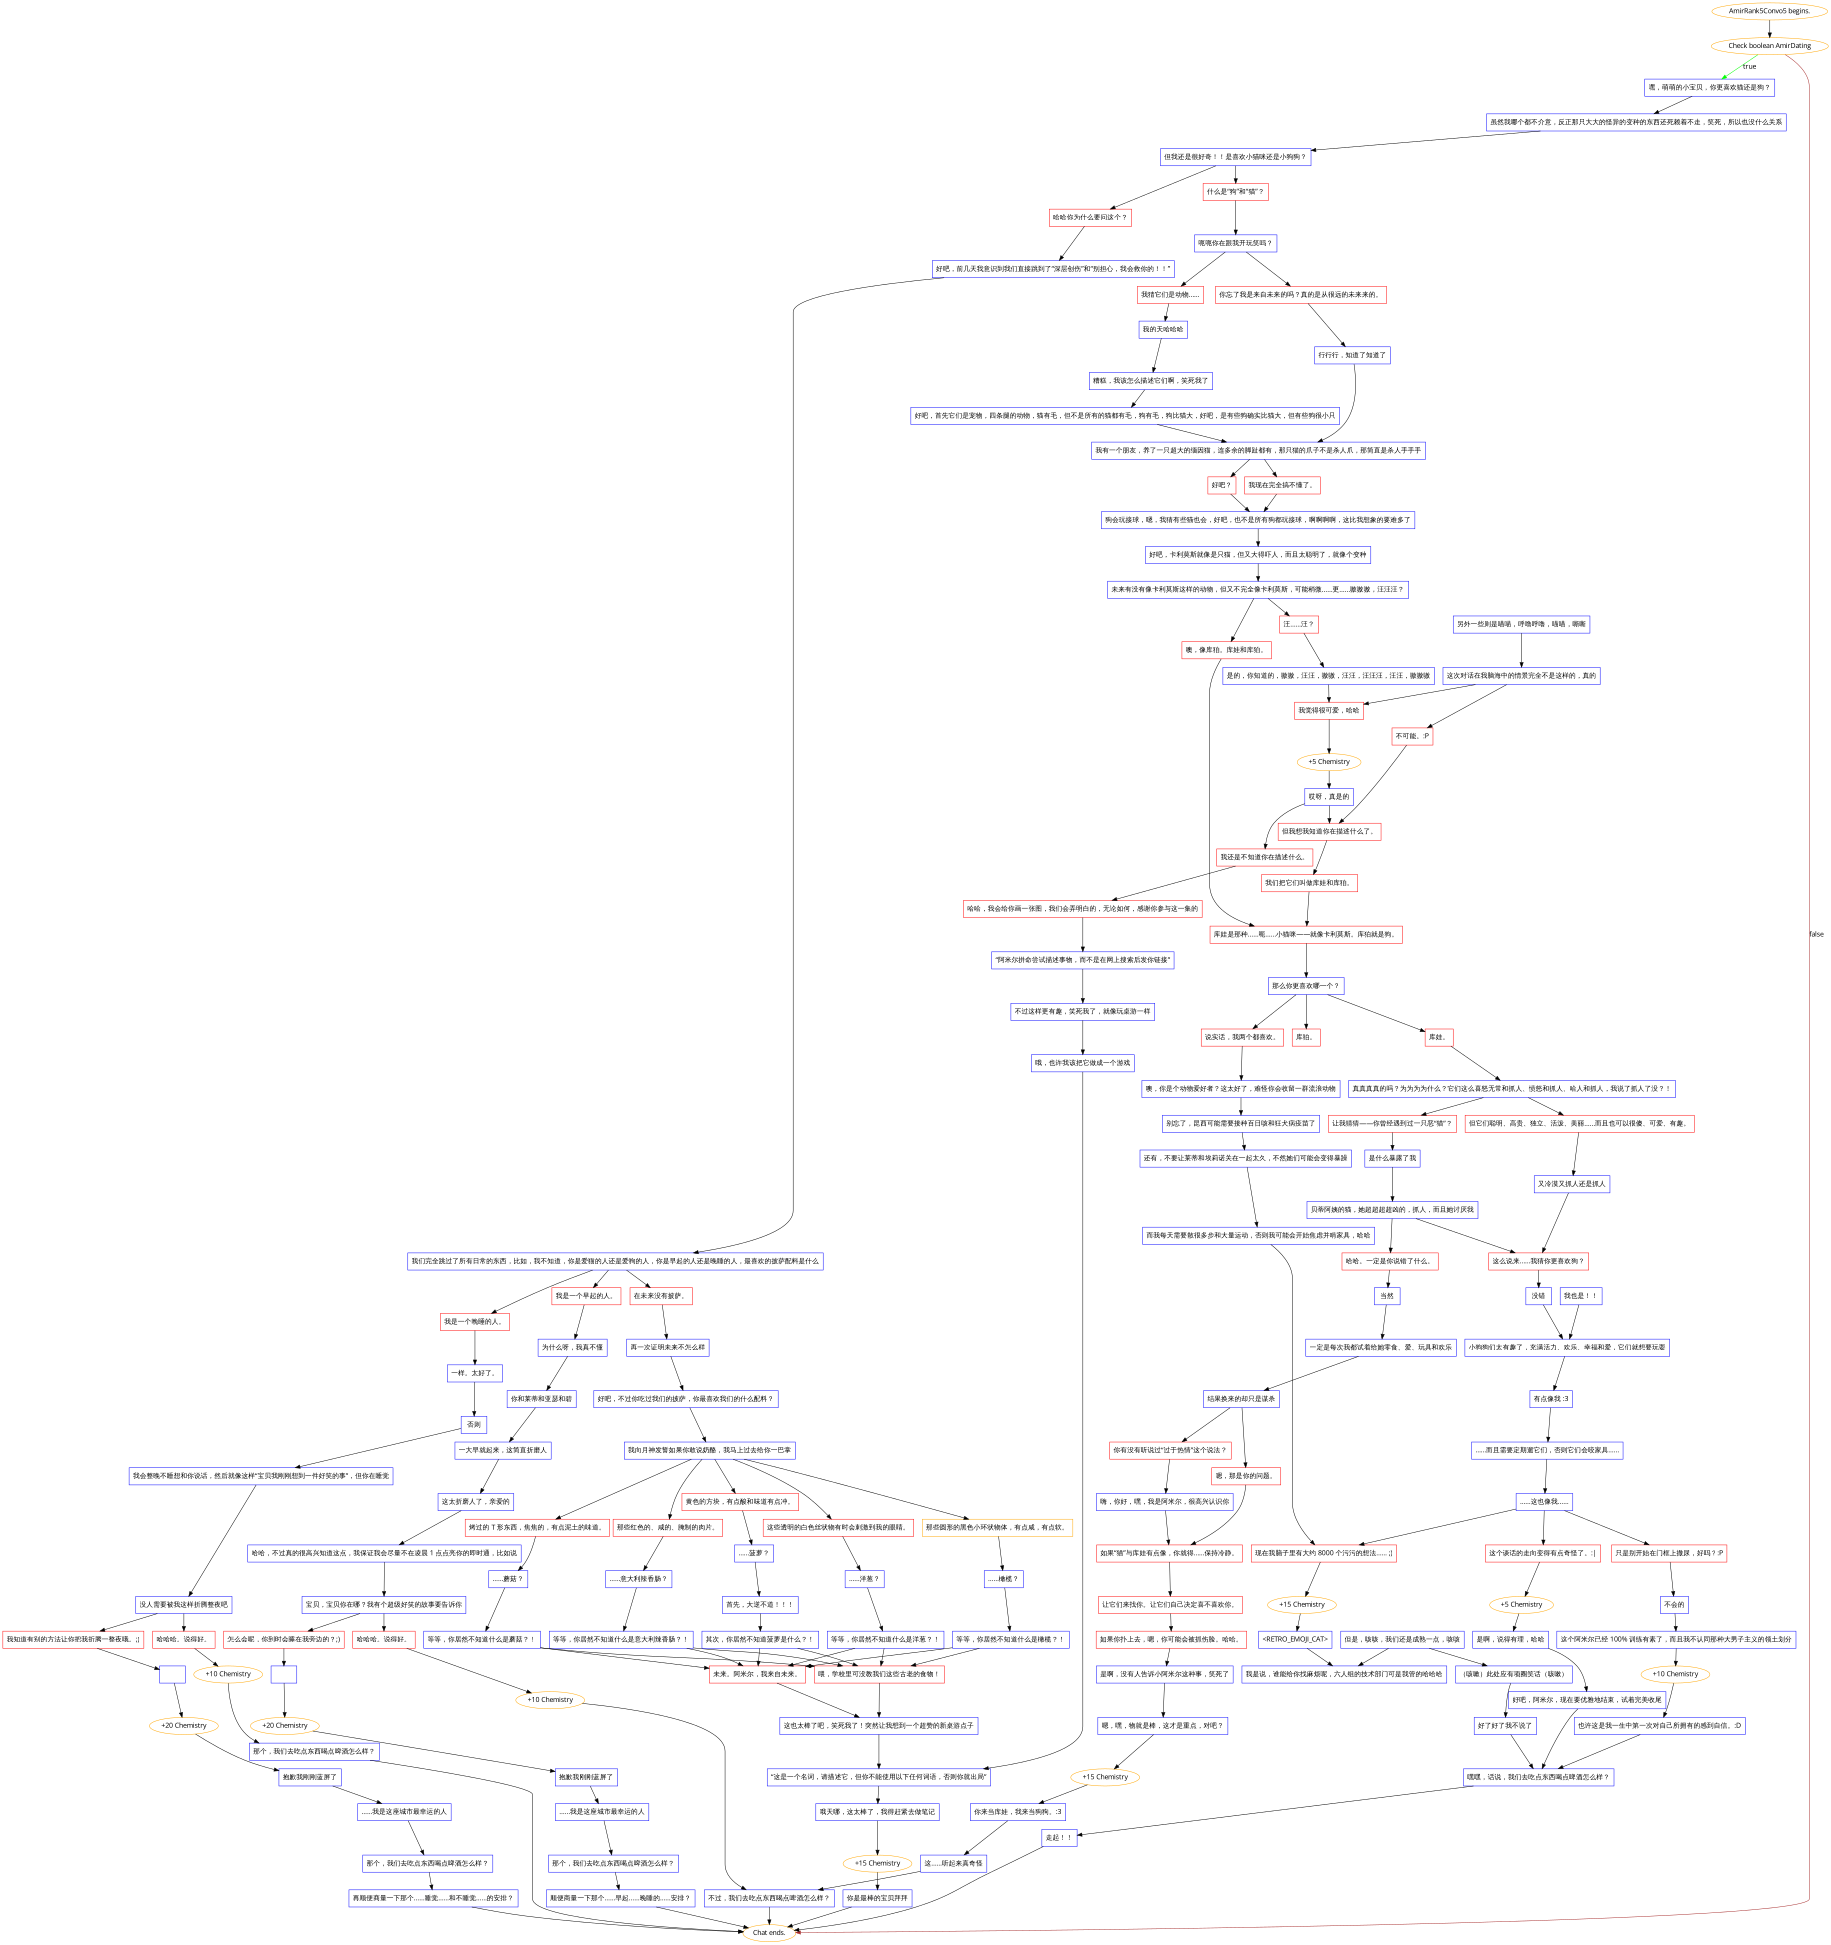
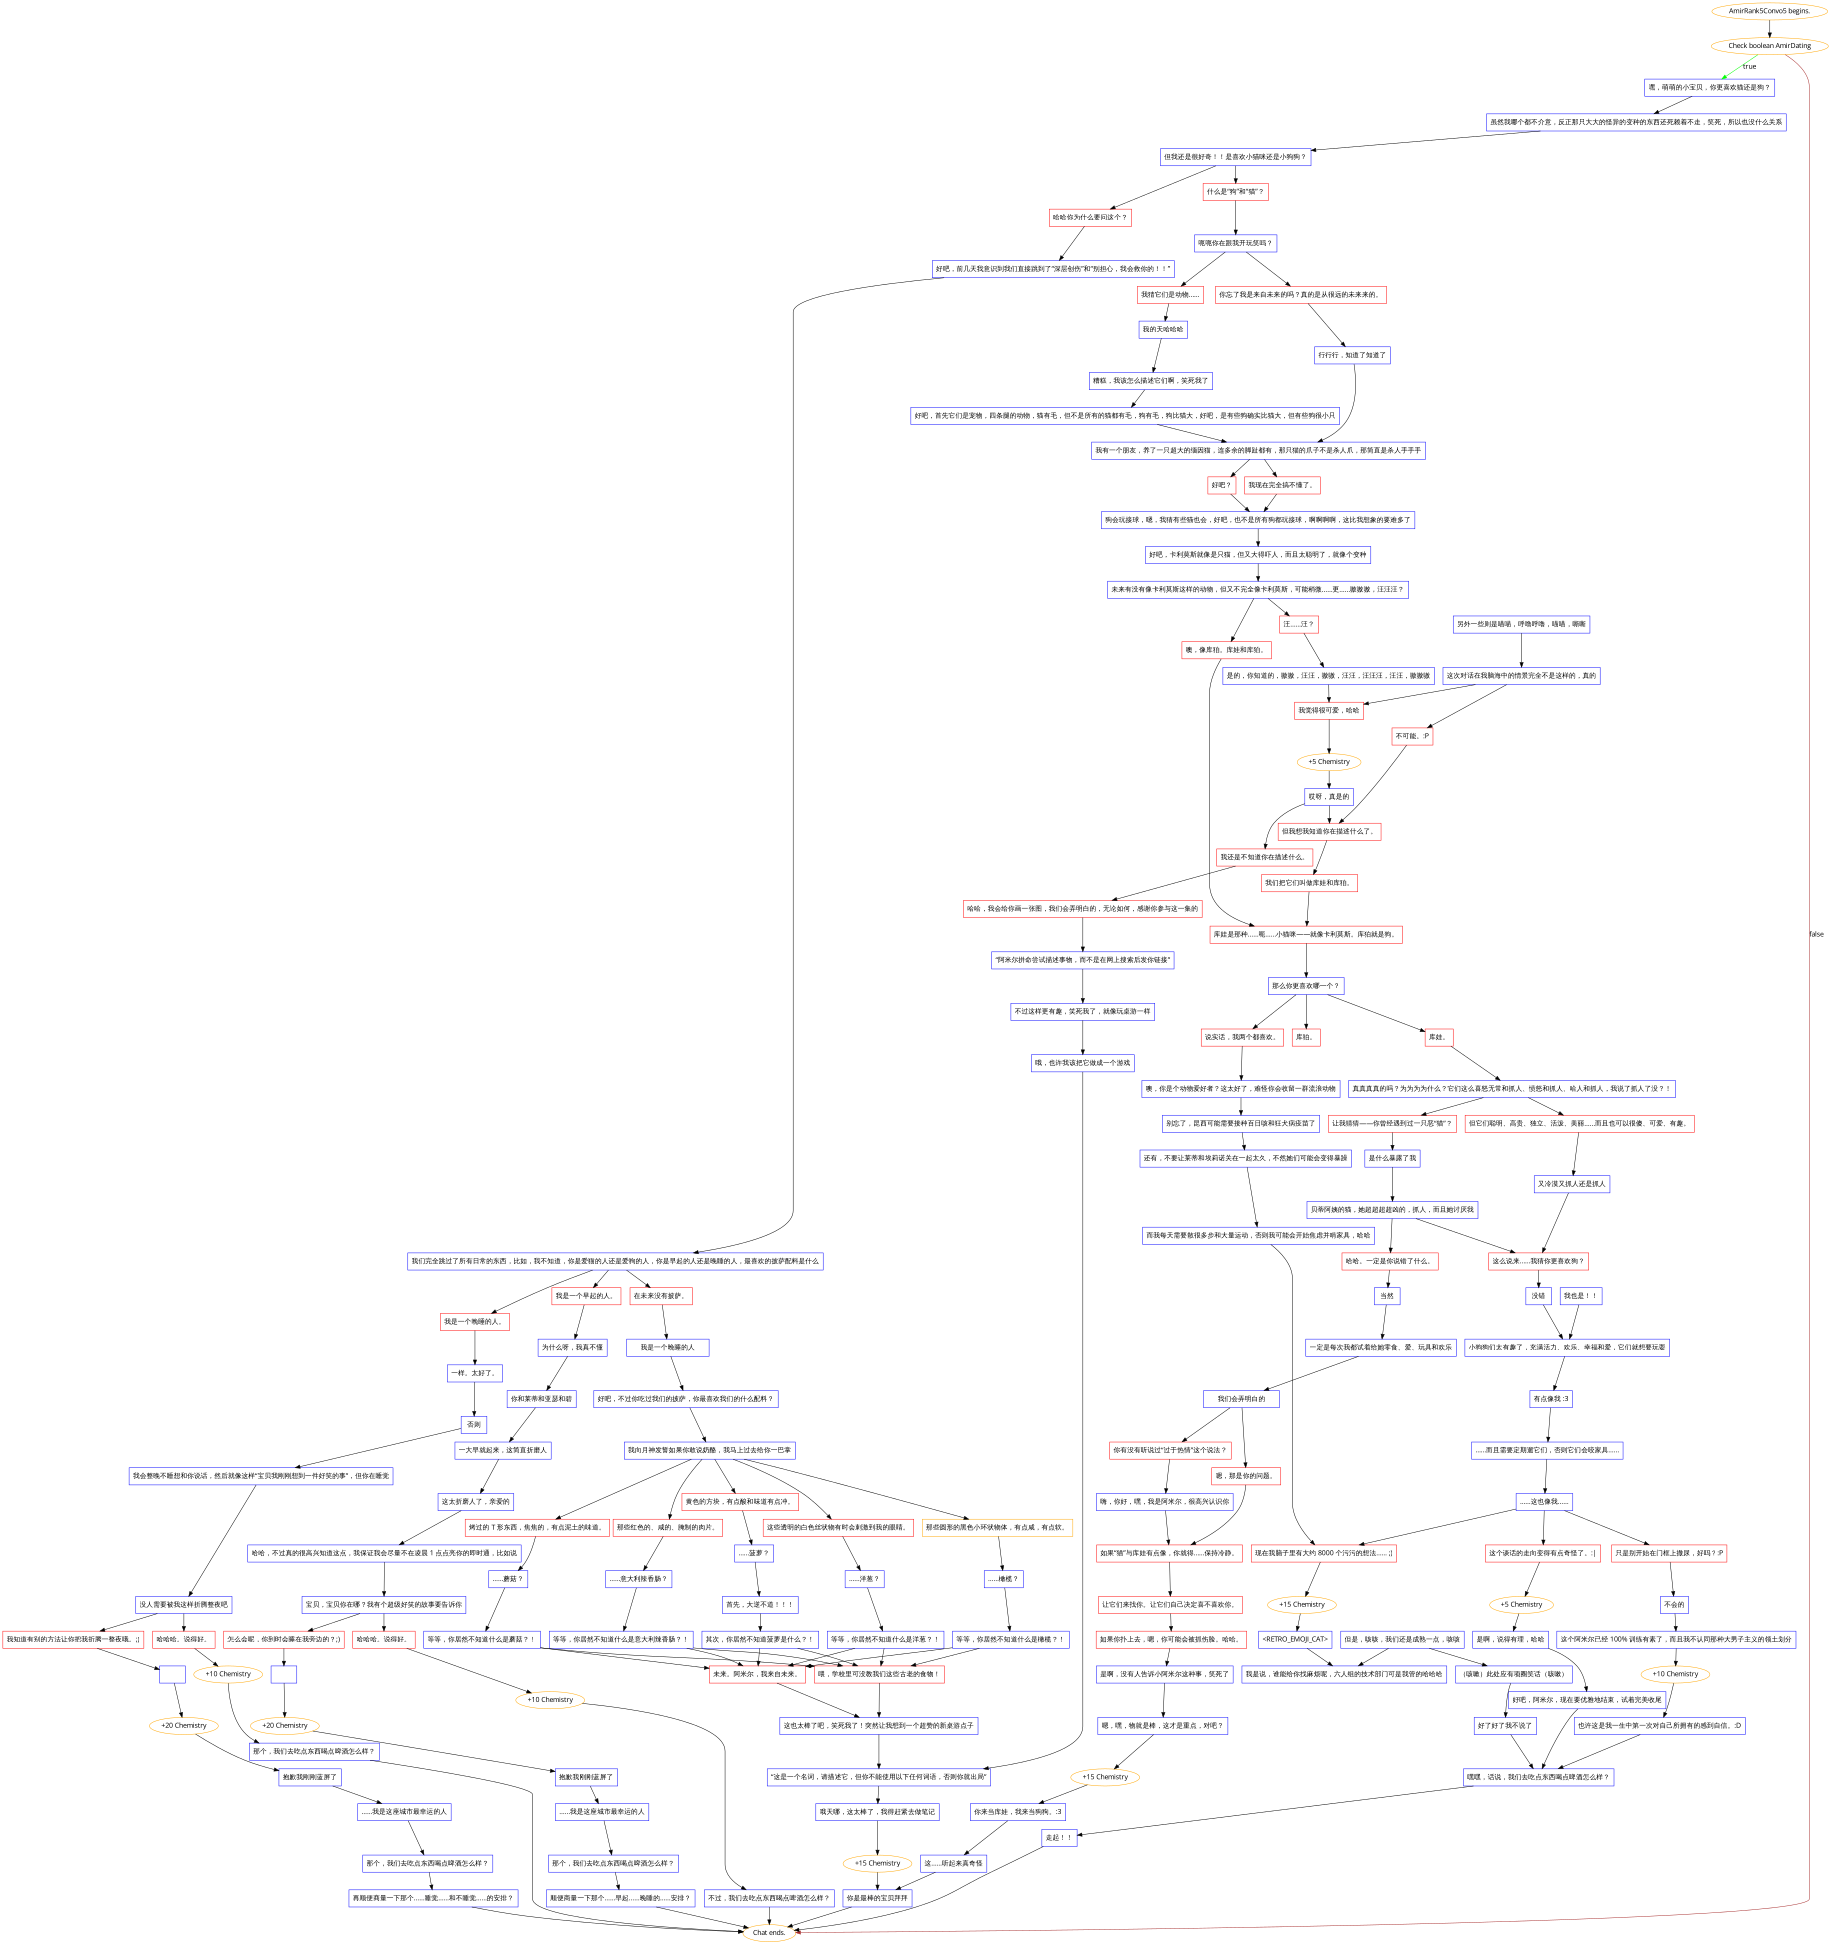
node "再一次证明未来不怎么样": label "再一次证明未来不怎么样" -> "我是一个晚睡的人"
node "结果换来的却只是谋杀": label "结果换来的却只是谋杀" -> "我们会弄明白的"
edge "这……听起来真奇怪" -> "不过，我们去吃点东西喝点啤酒怎么样？": now "这……听起来真奇怪" -> "你是最棒的宝贝拜拜"
